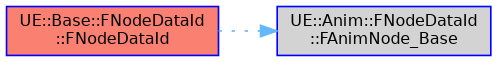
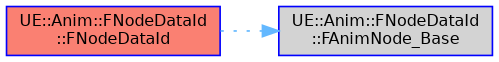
node "UE::Base::FNodeDataId ::FNodeDataId": label "UE::Base::FNodeDataId ::FNodeDataId" -> "UE::Anim::FNodeDataId ::FNodeDataId"
